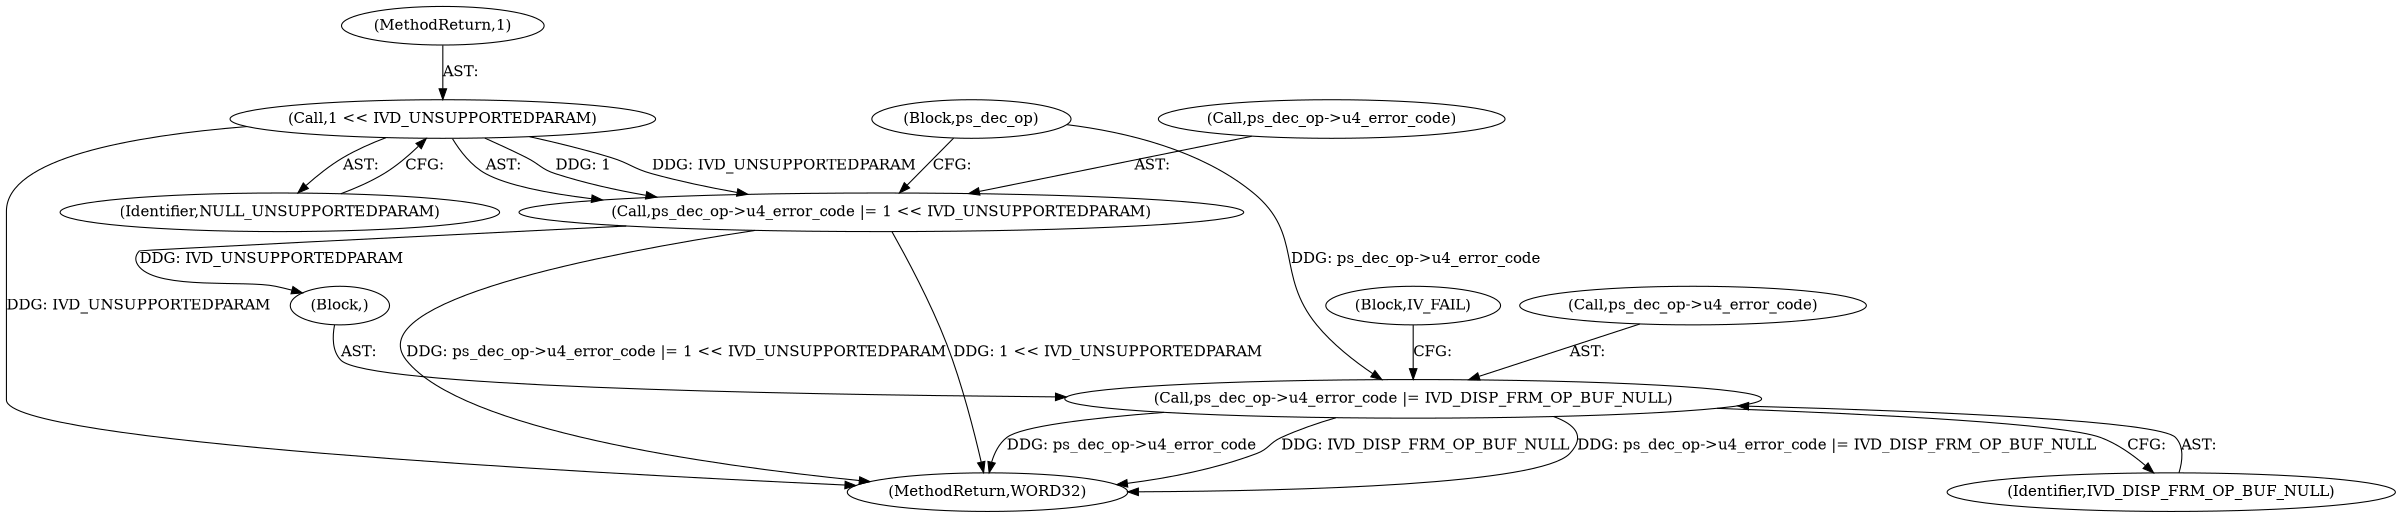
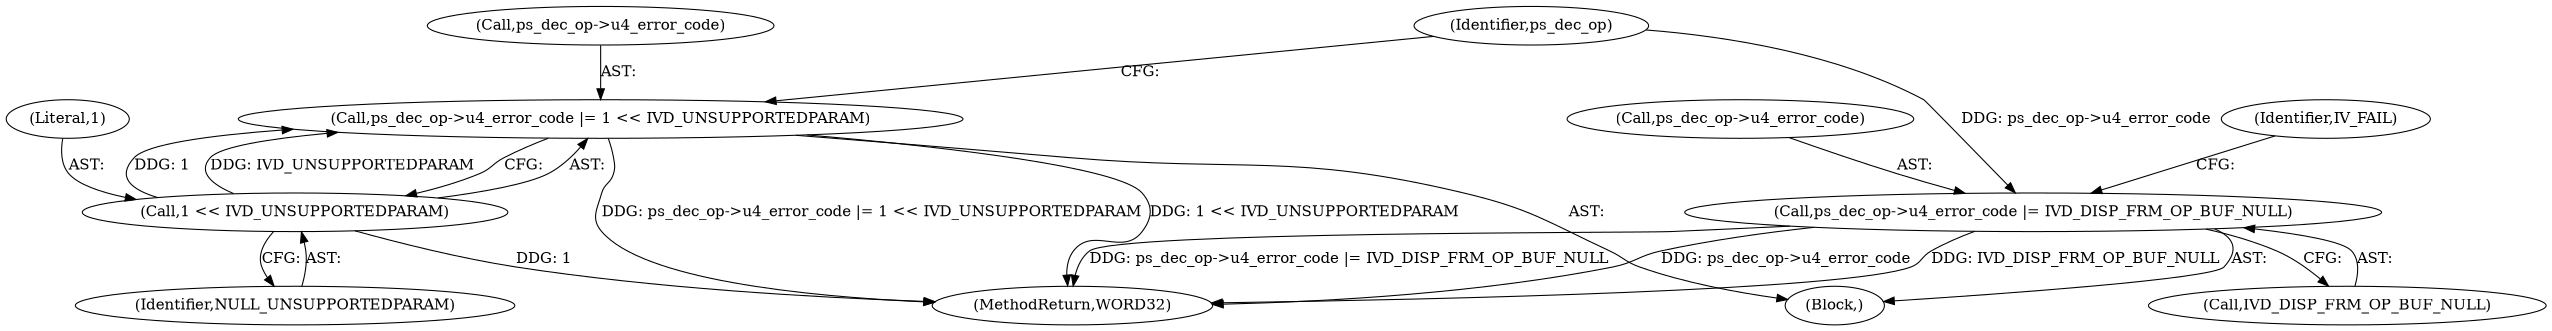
node "(MethodReturn,1)": label "(MethodReturn,1)" -> "(Literal,1)"
node "(Block,ps_dec_op)": label "(Block,ps_dec_op)" -> "(Identifier,ps_dec_op)"
edge "(Call,1 << IVD_UNSUPPORTEDPARAM)" -> "(Identifier,NULL_UNSUPPORTEDPARAM)": label "AST: " -> "CFG: "
edge "(Identifier,NULL_UNSUPPORTEDPARAM)" -> "(Call,1 << IVD_UNSUPPORTEDPARAM)": label "CFG: " -> "AST: "
edge "(Call,ps_dec_op->u4_error_code |= 1 << IVD_UNSUPPORTEDPARAM)" -> "(Call,1 << IVD_UNSUPPORTEDPARAM)": added, label "CFG:"
edge "(Call,ps_dec_op->u4_error_code |= 1 << IVD_UNSUPPORTEDPARAM)" -> "(Block,)": label "DDG: IVD_UNSUPPORTEDPARAM" -> "AST: "
edge "(Call,1 << IVD_UNSUPPORTEDPARAM)" -> "(MethodReturn,WORD32)": label "DDG: IVD_UNSUPPORTEDPARAM" -> "DDG: 1"
node "(Block,IV_FAIL)": label "(Block,IV_FAIL)" -> "(Identifier,IV_FAIL)"
edge "(Block,)" -> "(Call,ps_dec_op->u4_error_code |= IVD_DISP_FRM_OP_BUF_NULL)": reversed
node "(Identifier,IVD_DISP_FRM_OP_BUF_NULL)": label "(Identifier,IVD_DISP_FRM_OP_BUF_NULL)" -> "(Call,IVD_DISP_FRM_OP_BUF_NULL)"
